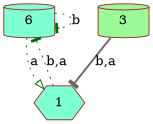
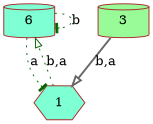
edge "3" -> "1": arrowhead tee -> onormal
edge "6" -> "1": arrowhead onormal -> tee
edge "1" -> "6": arrowhead tee -> onormal
